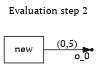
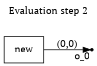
edge "new" -> "o_0": label "(0,5)" -> "(0,0)"
